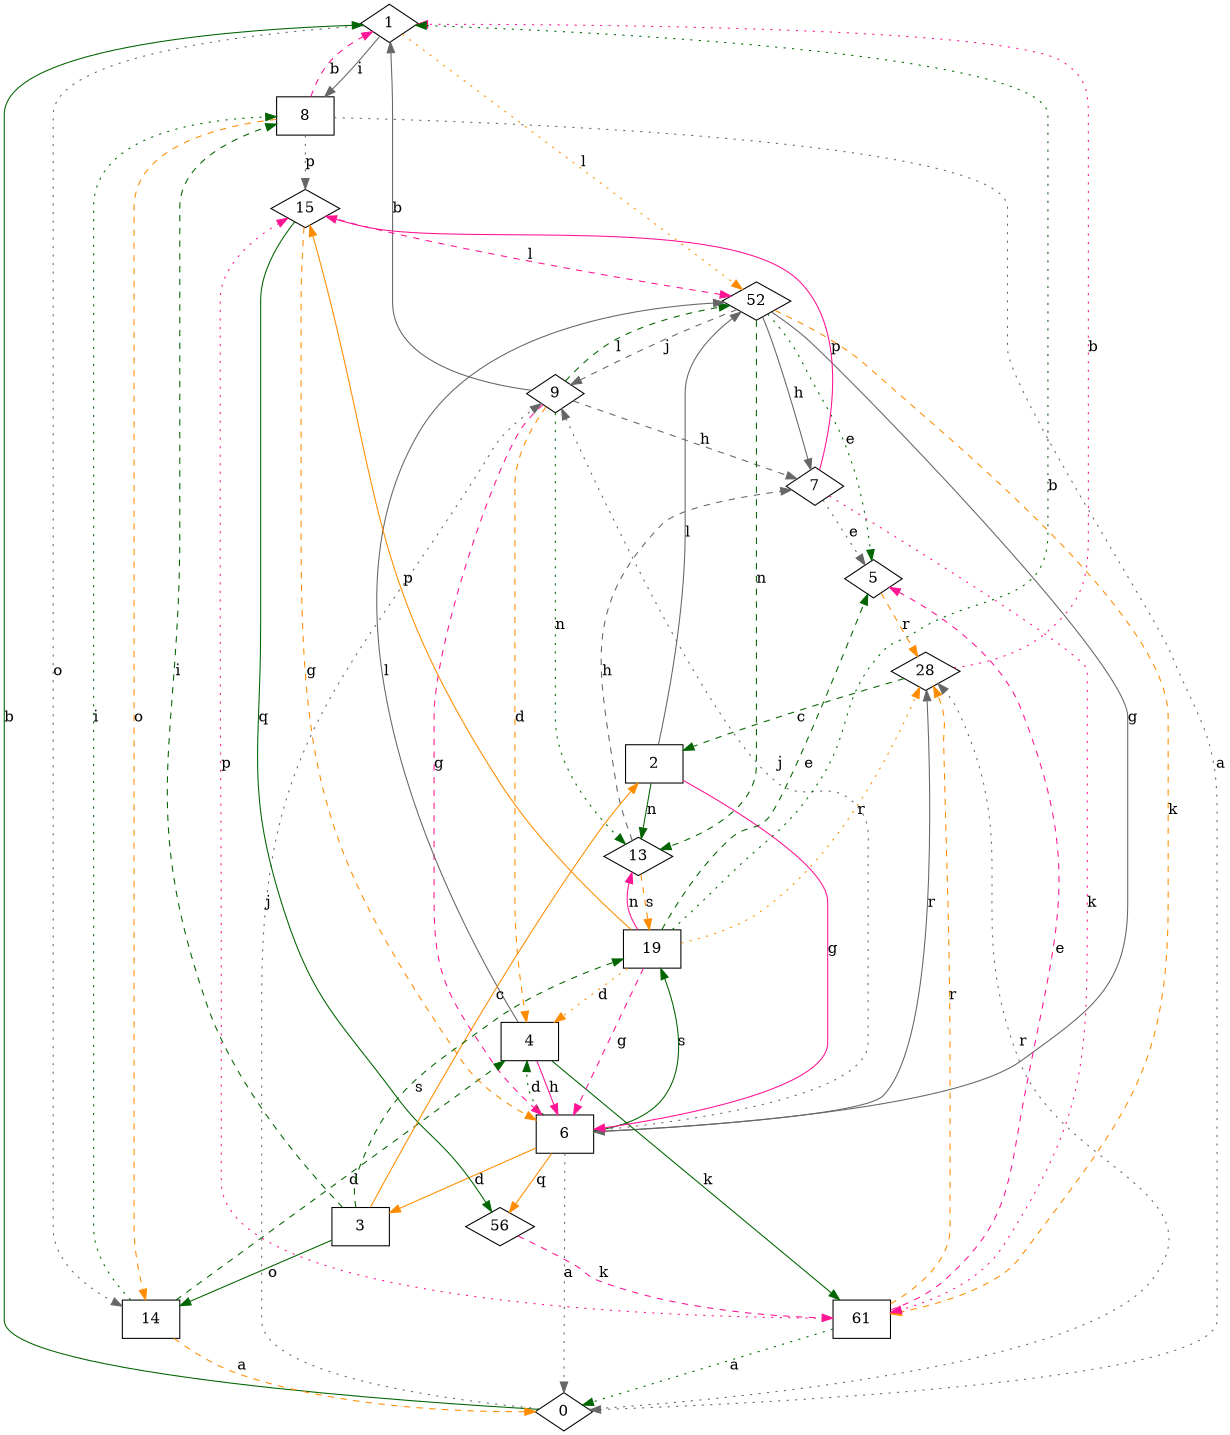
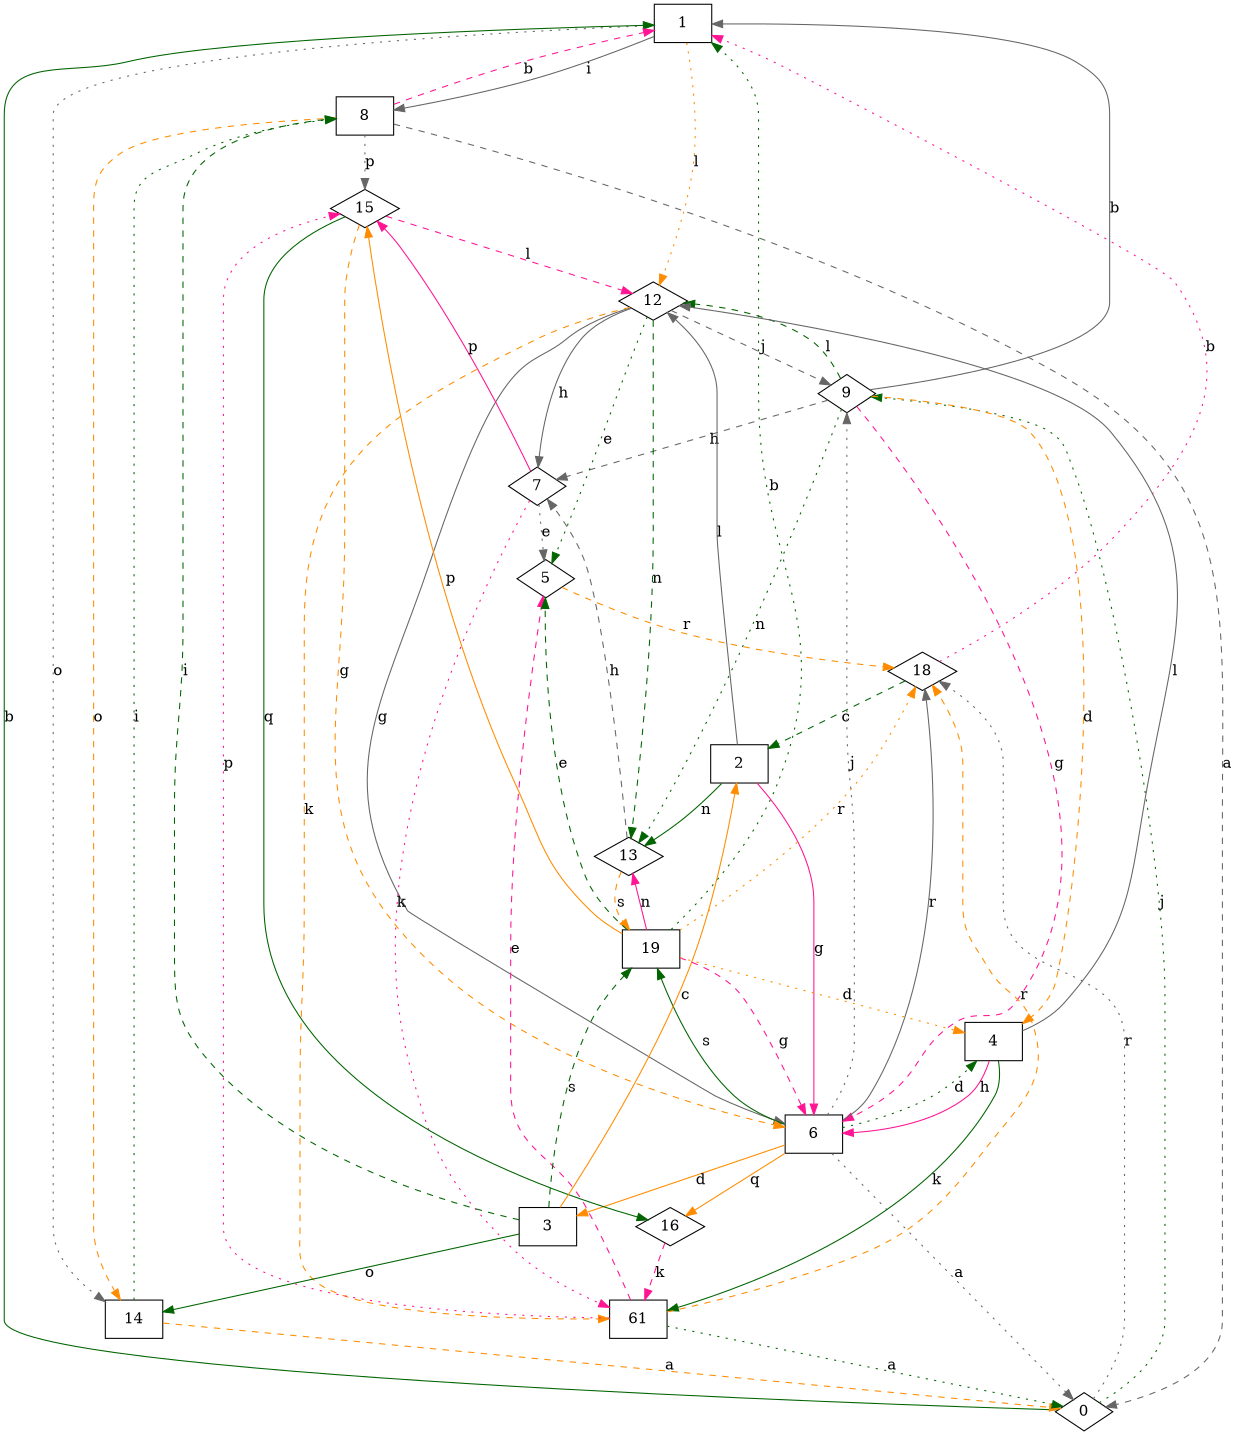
node "1": shape diamond -> box
node "52": label "52" -> "12"
node "28": label "28" -> "18"
edge "8" -> "0": style dotted -> dashed
edge "0" -> "9": color gray40 -> darkgreen
edge "14" -> "4": removed, label "d"
node "56": label "56" -> "16"
